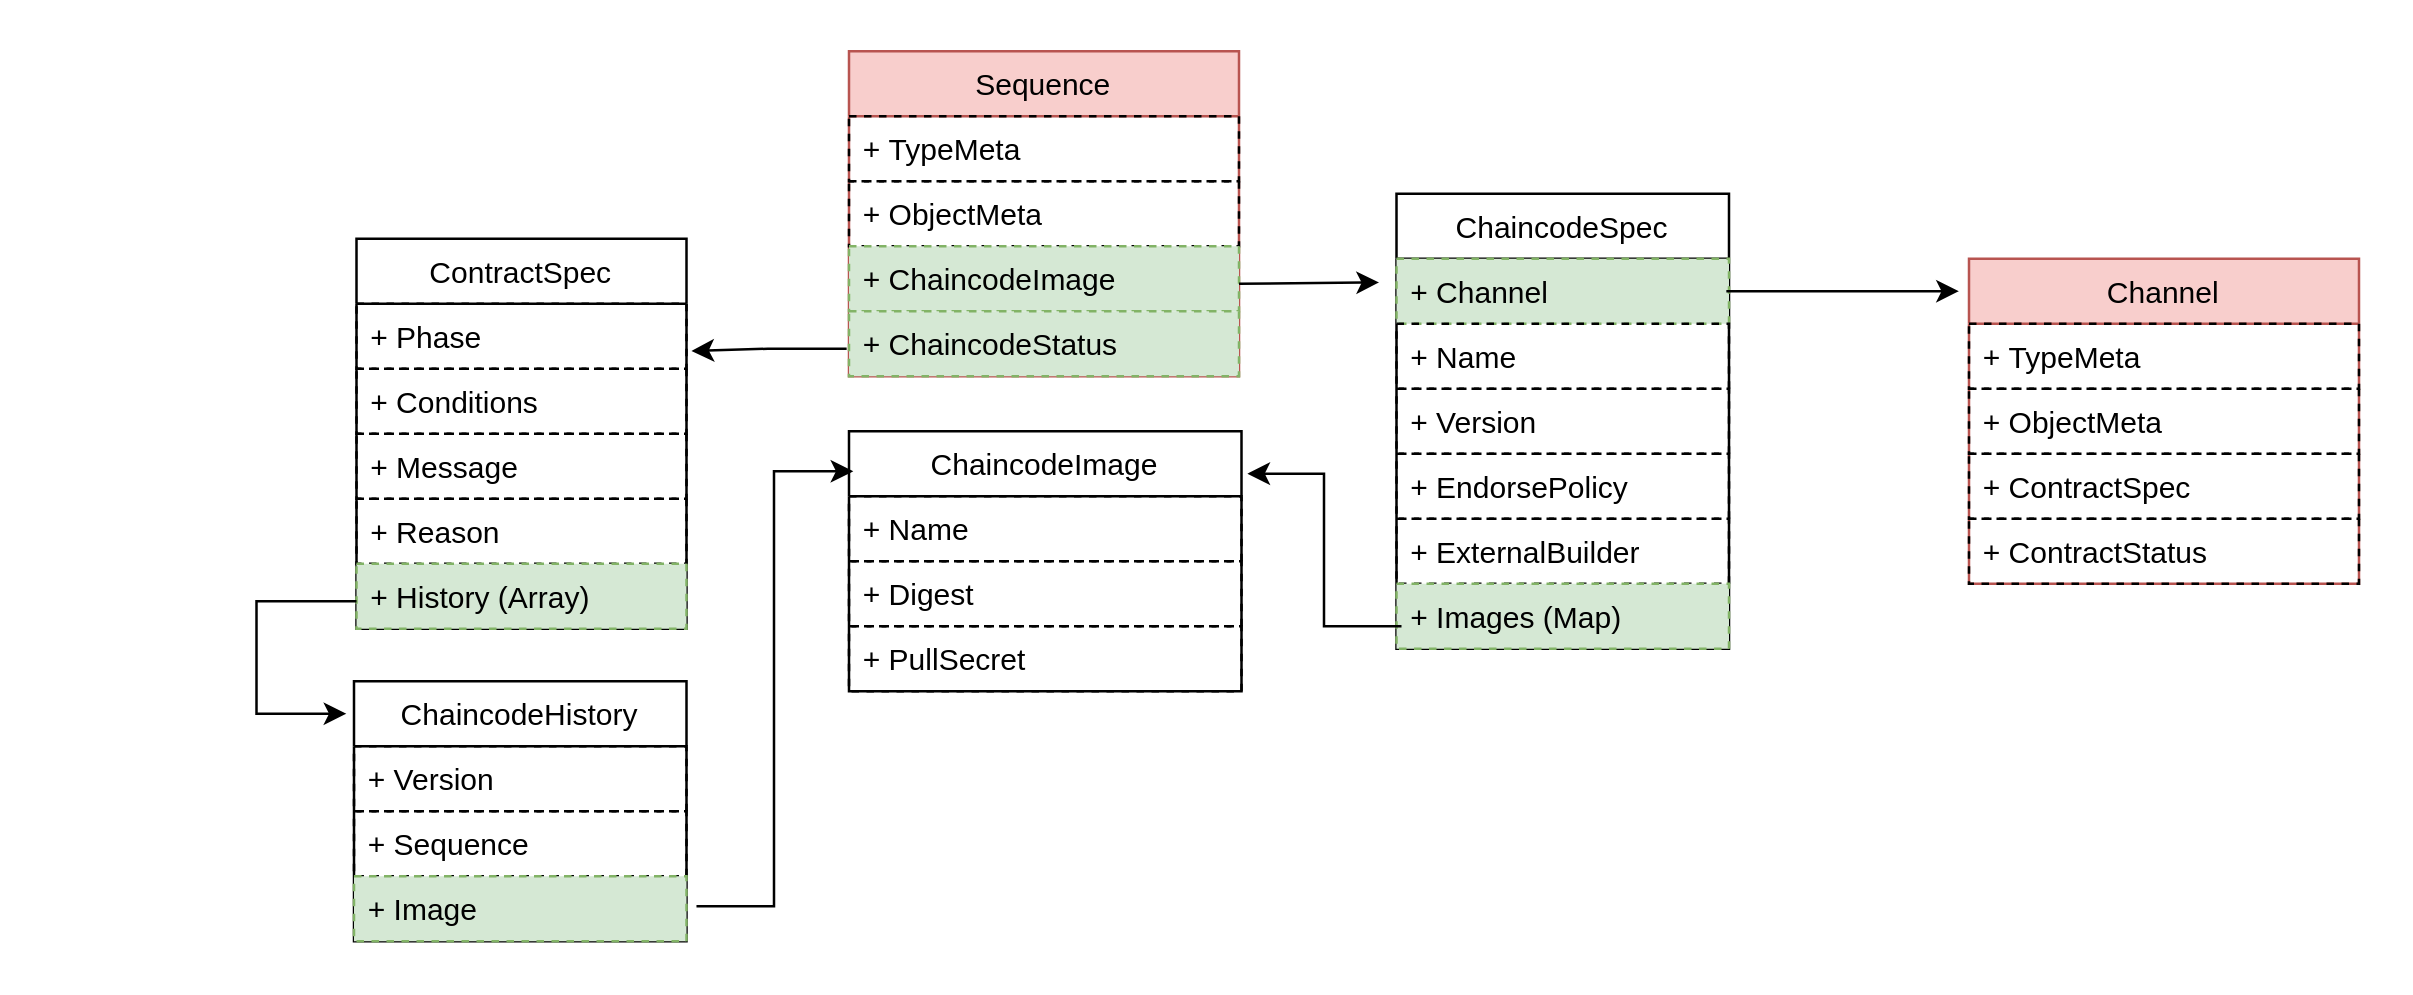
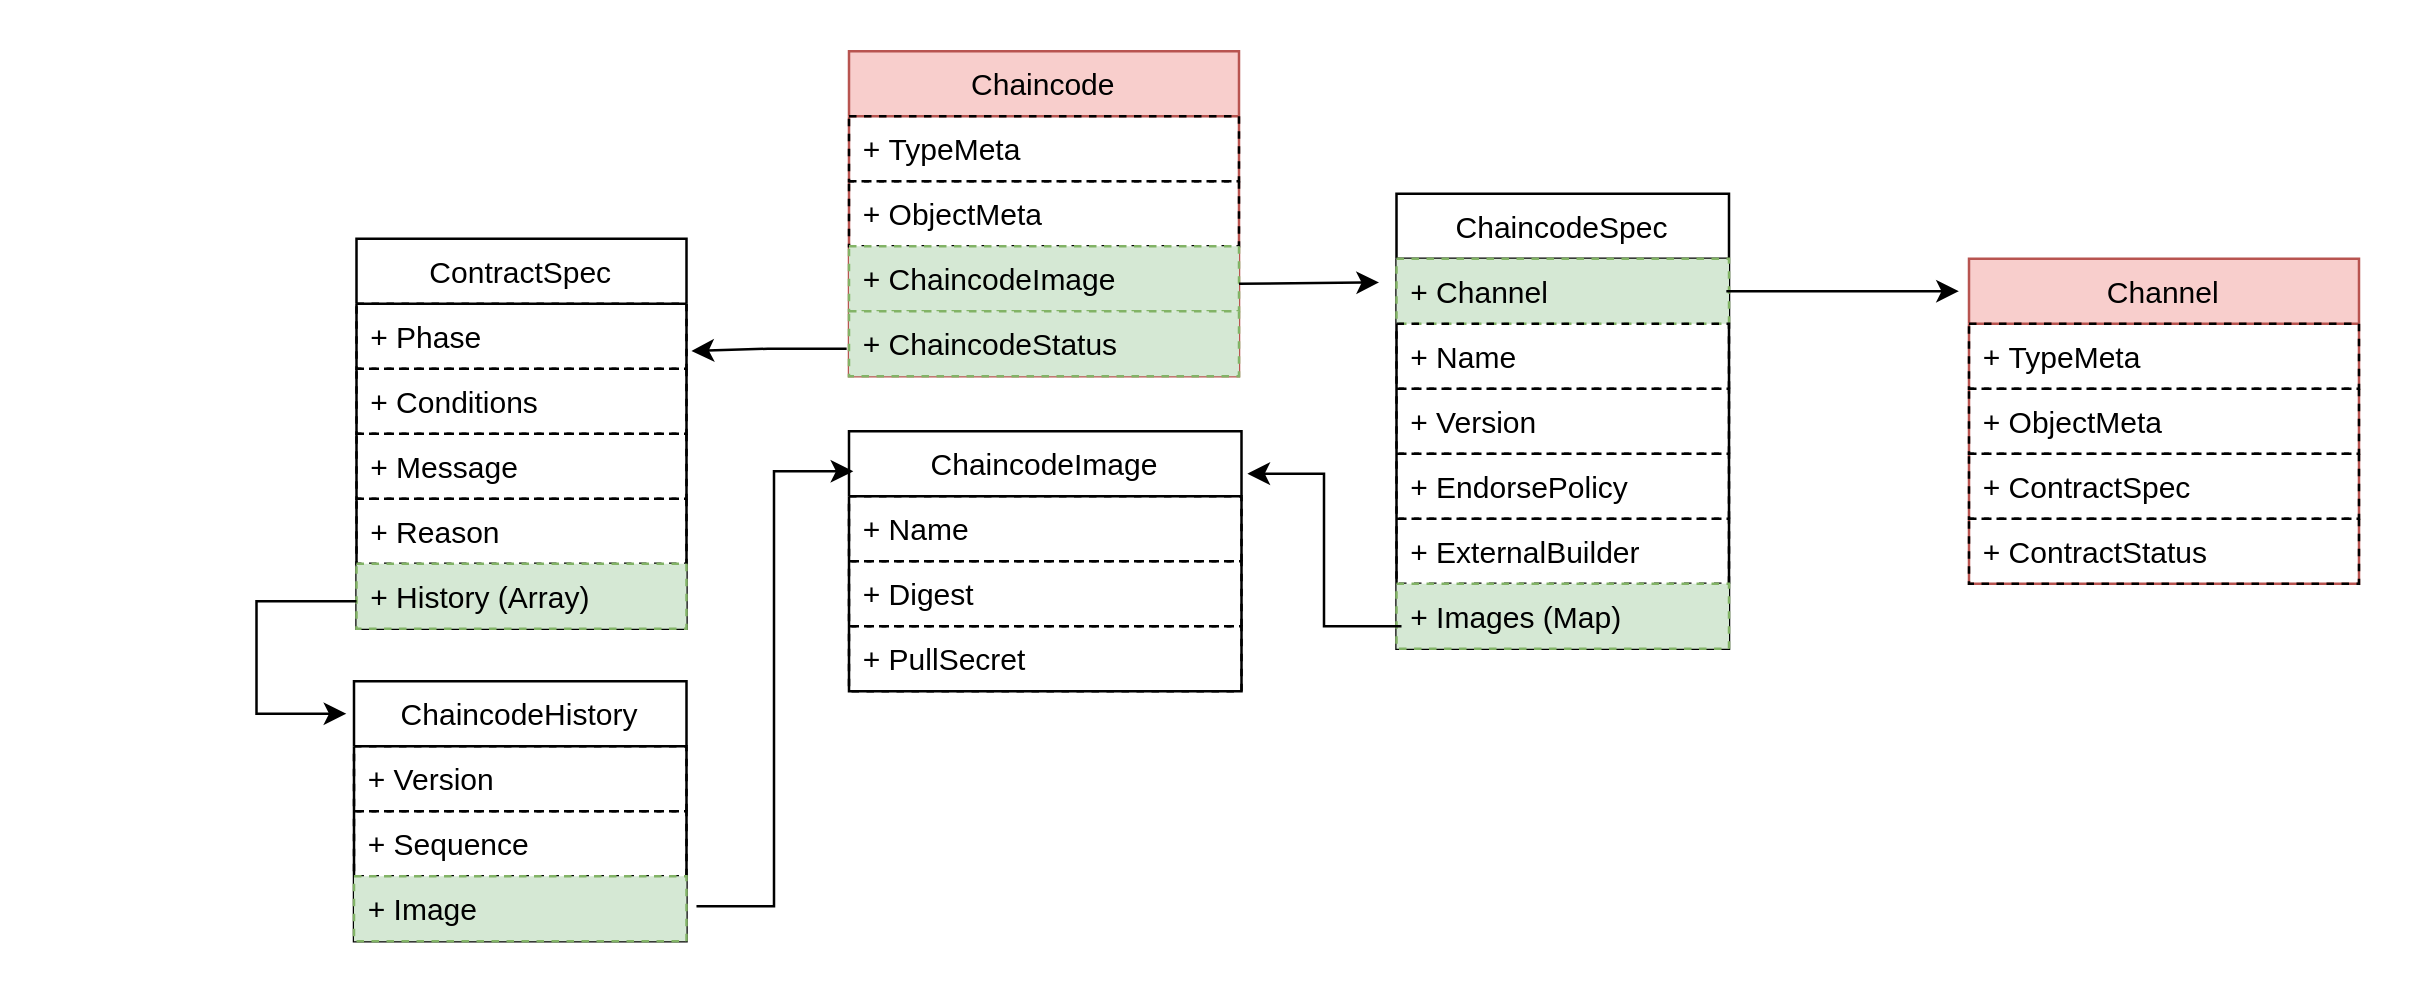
node "Sequence": label "Sequence" -> "Chaincode"
